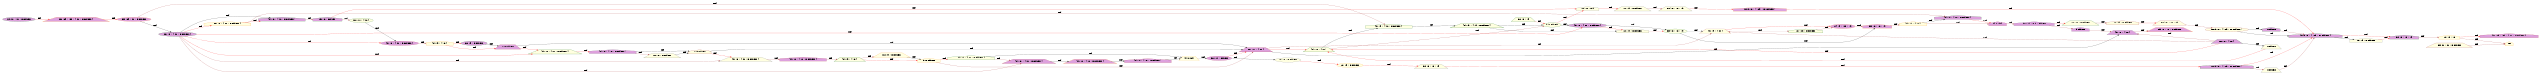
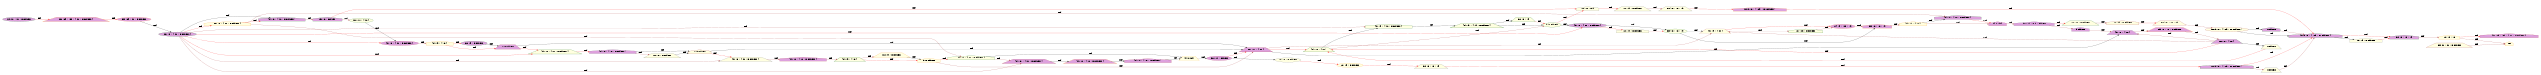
edge "add x29 , sp , # address" -> "ldr x9 , [ sp , # address ]": now "str x0 , [ sp , # address ]" -> "ldr x9 , [ sp , # address ]"
edge "ldr x9 , [ x9 , # address ]" -> "mov x9 , # address": now "ldr x9 , [ x9 , # address ]" -> "cmp x8 , x9"
edge "add x8 , x8 , # address" -> "str x8 , [ sp ]": added, label "DFG"
edge "str x1 , [ sp , # address ]" -> "ldr x0 , [ sp , # address ]": added, label "DFG"
